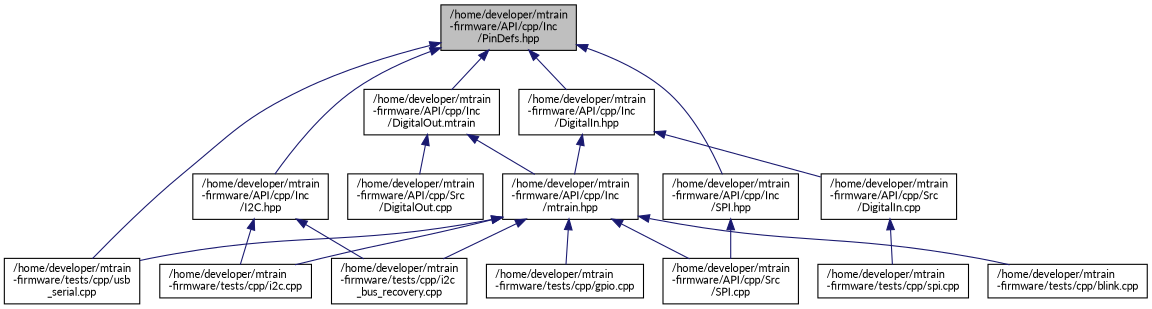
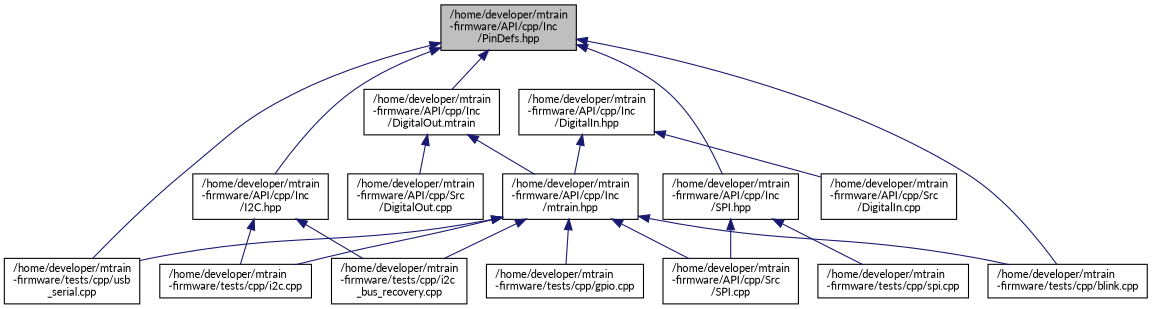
edge "/home/developer/mtrain -firmware/API/cpp/Inc /DigitalIn.hpp" -> "/home/developer/mtrain -firmware/API/cpp/Inc /PinDefs.hpp": now "/home/developer/mtrain -firmware/tests/cpp/blink.cpp" -> "/home/developer/mtrain -firmware/API/cpp/Inc /PinDefs.hpp"
edge "/home/developer/mtrain -firmware/tests/cpp/spi.cpp" -> "/home/developer/mtrain -firmware/API/cpp/Src /DigitalIn.cpp": now "/home/developer/mtrain -firmware/tests/cpp/spi.cpp" -> "/home/developer/mtrain -firmware/API/cpp/Inc /SPI.hpp"
